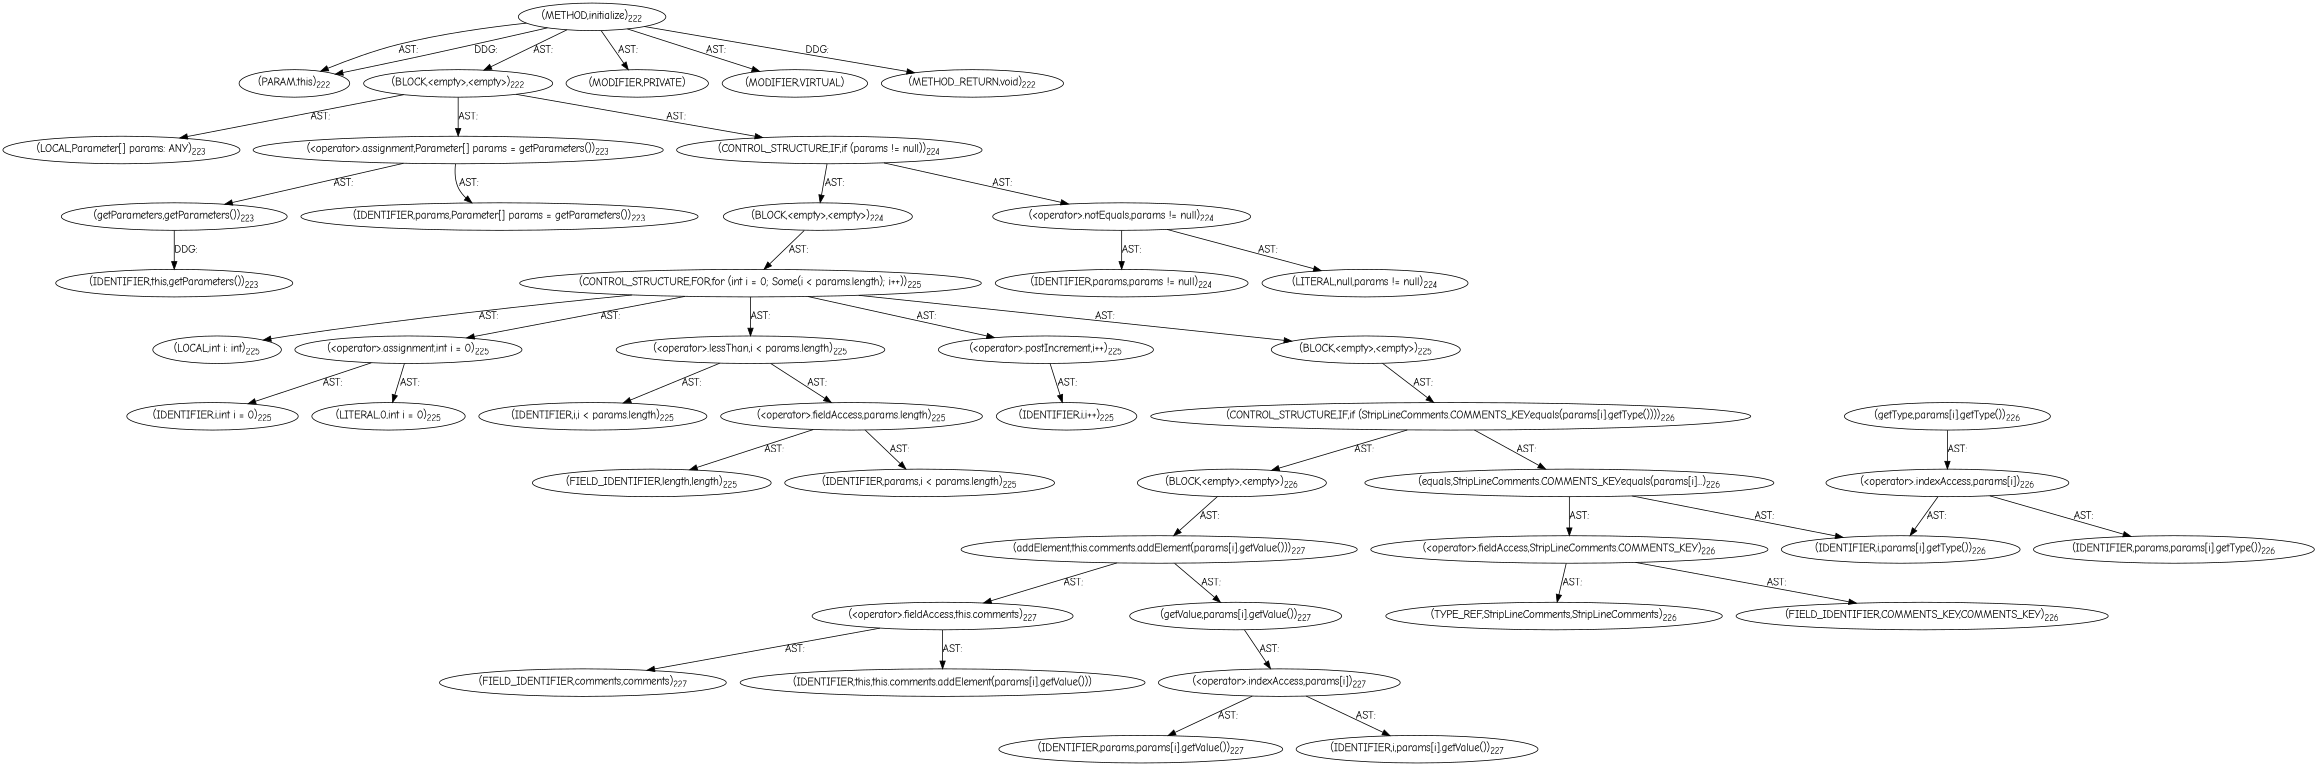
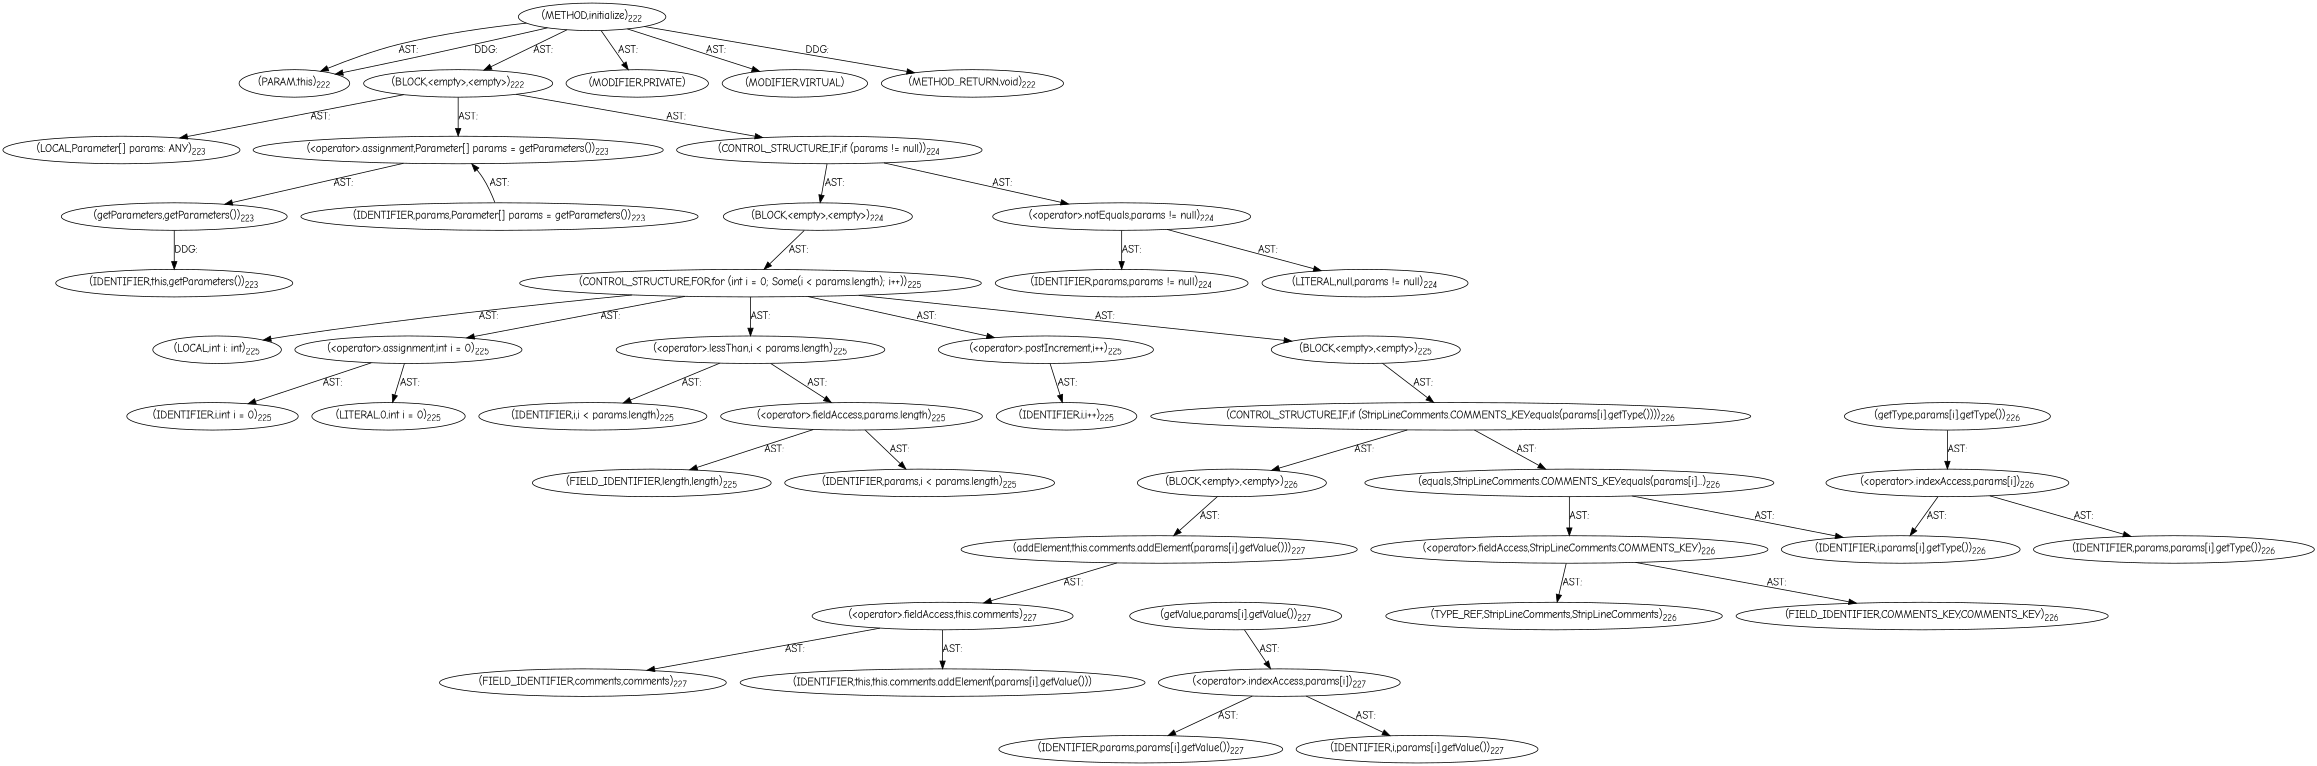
edge "(<operator>.assignment,Parameter[] params = getParameters())" -> "(IDENTIFIER,params,Parameter[] params = getParameters())": reversed
edge "(addElement,this.comments.addElement(params[i].getValue()))" -> "(getValue,params[i].getValue())": removed, label "AST:"
